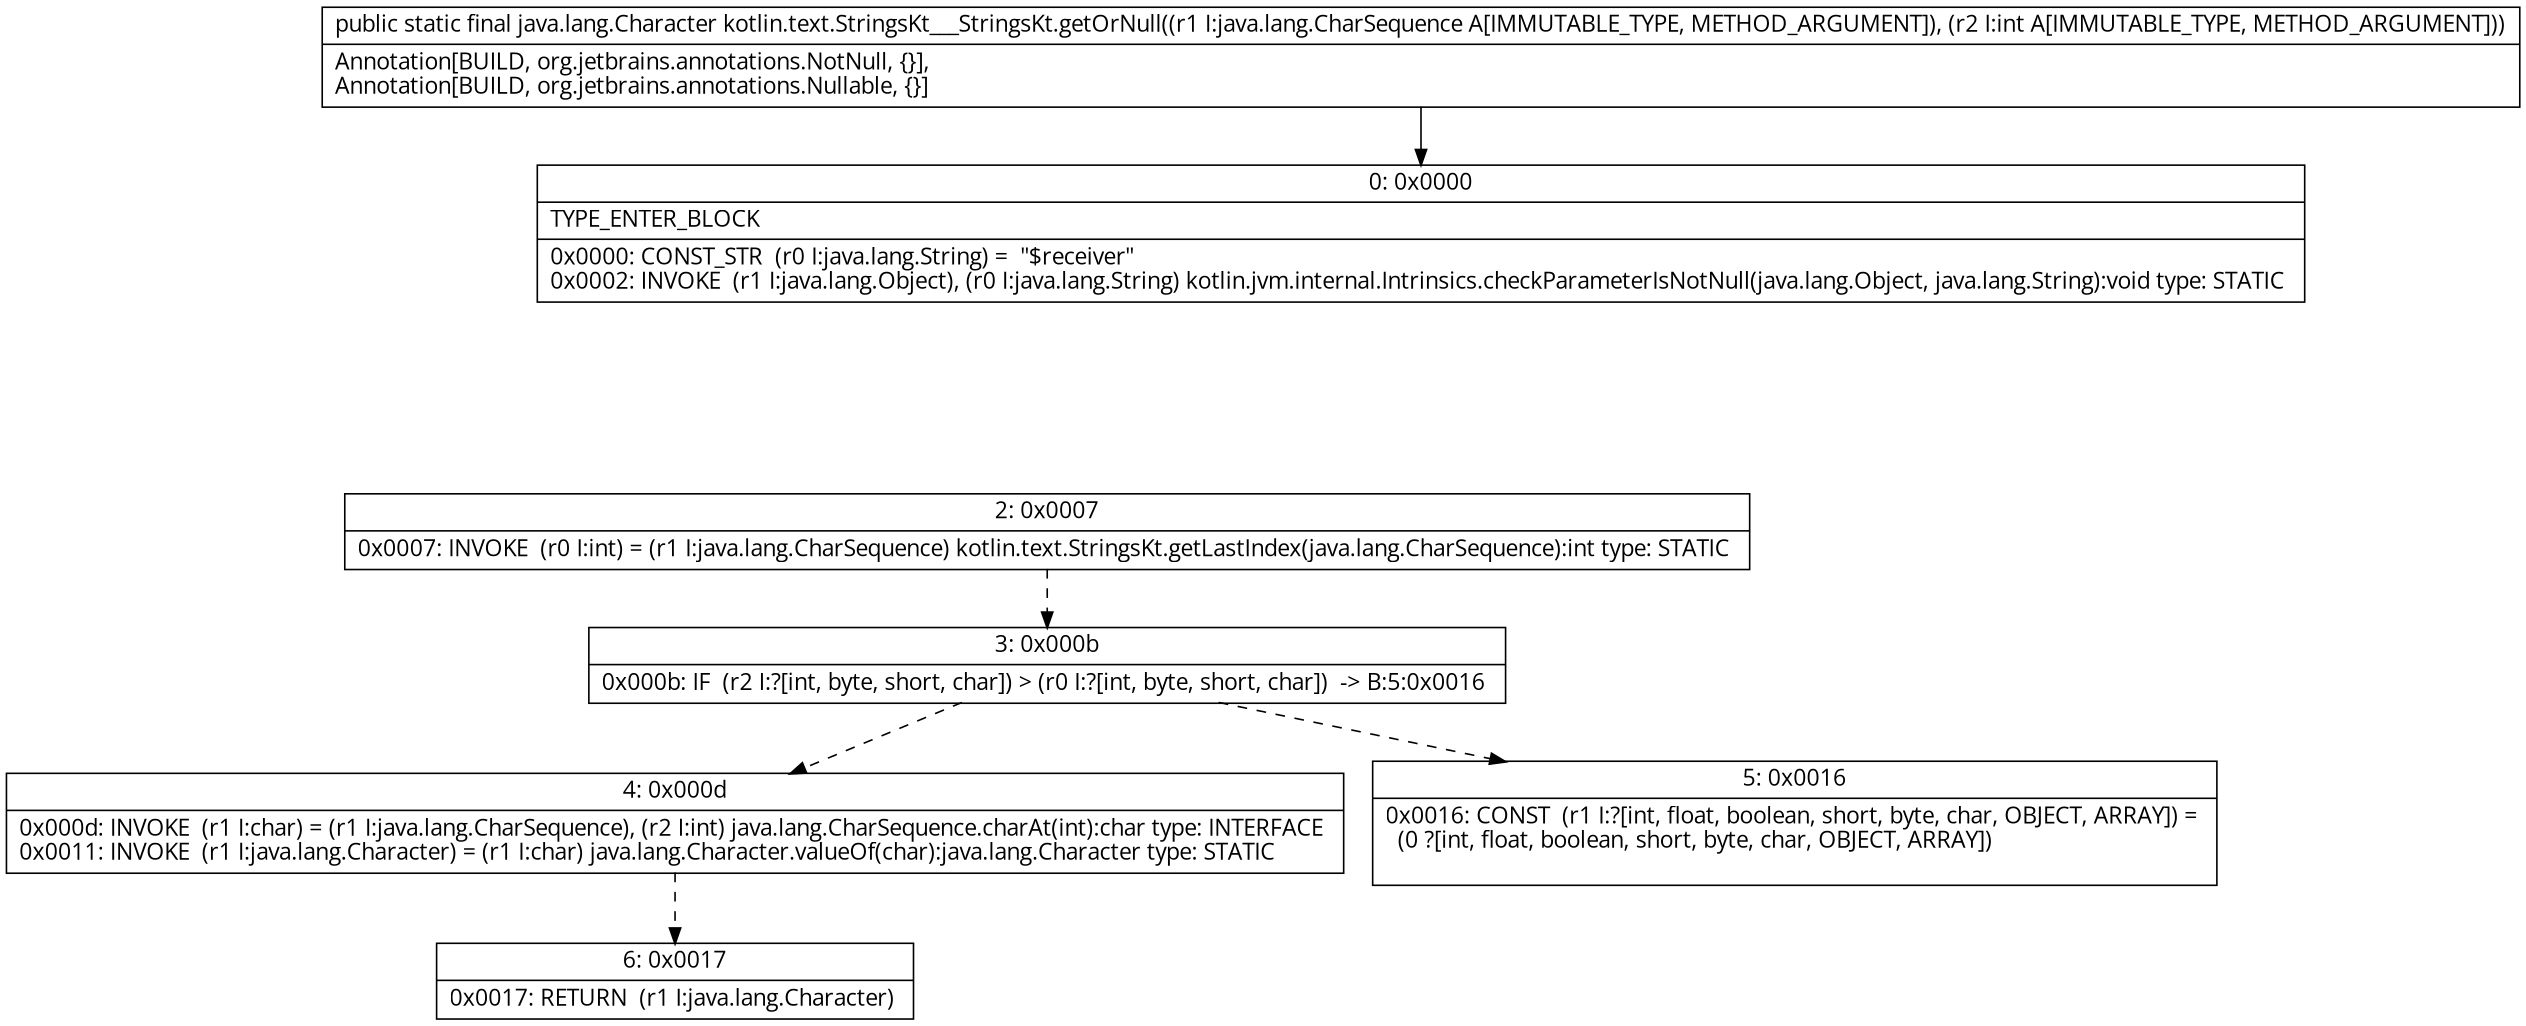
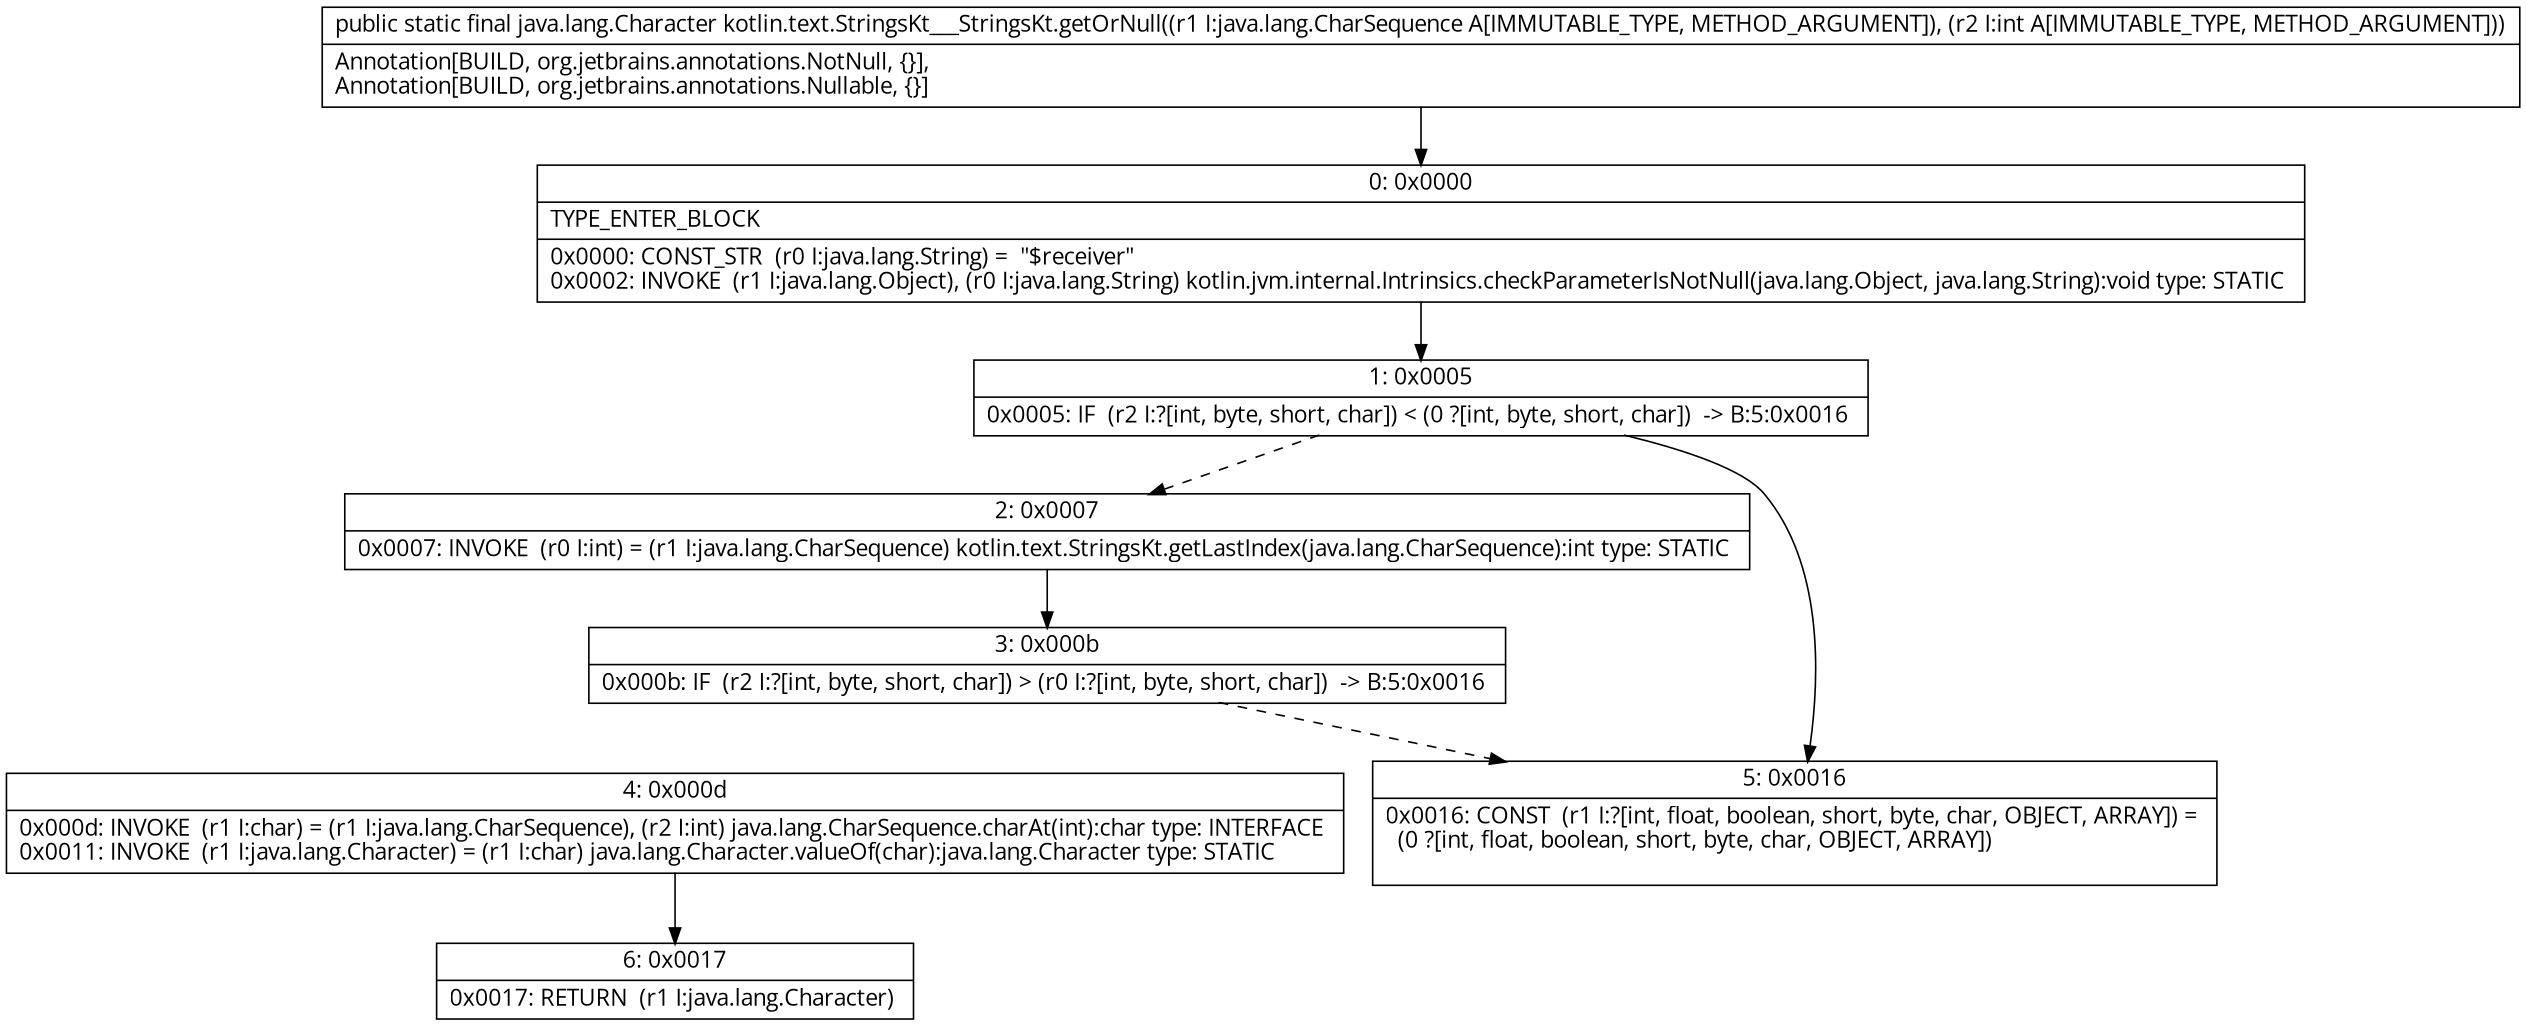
node "1: 0x0005": added
edge "2: 0x0007" -> "3: 0x000b": style dashed -> solid
edge "3: 0x000b" -> "4: 0x000d": removed
edge "4: 0x000d" -> "6: 0x0017": style dashed -> solid
